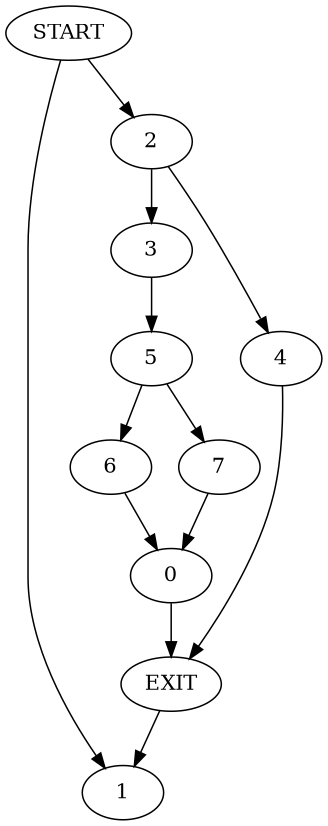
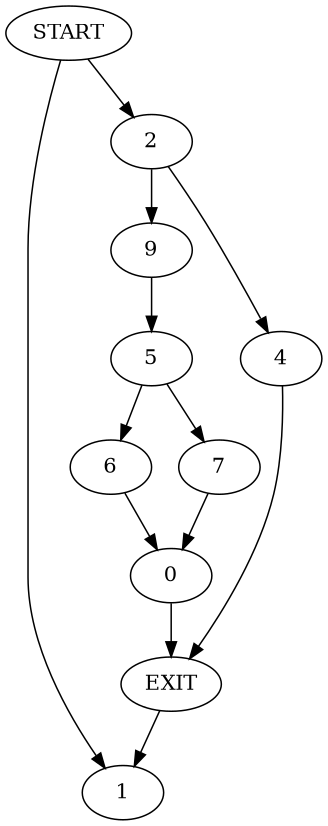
node "3": label "3" -> "9"
